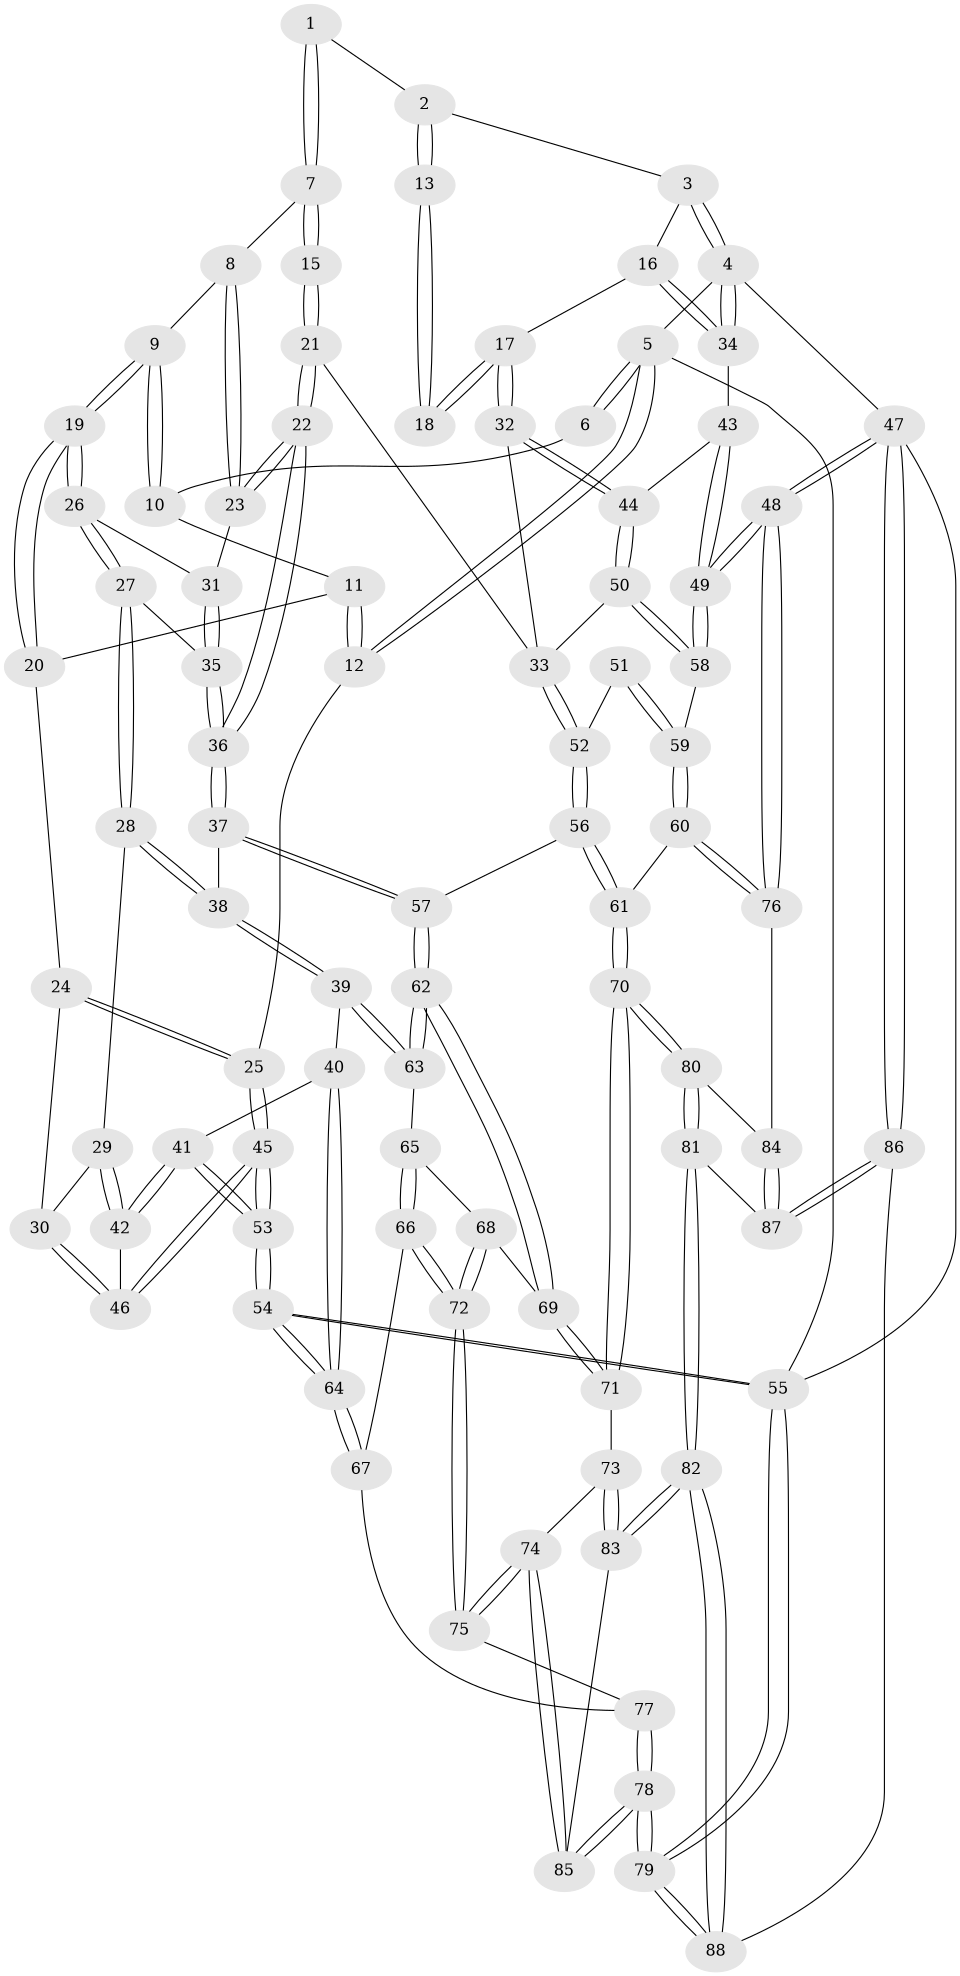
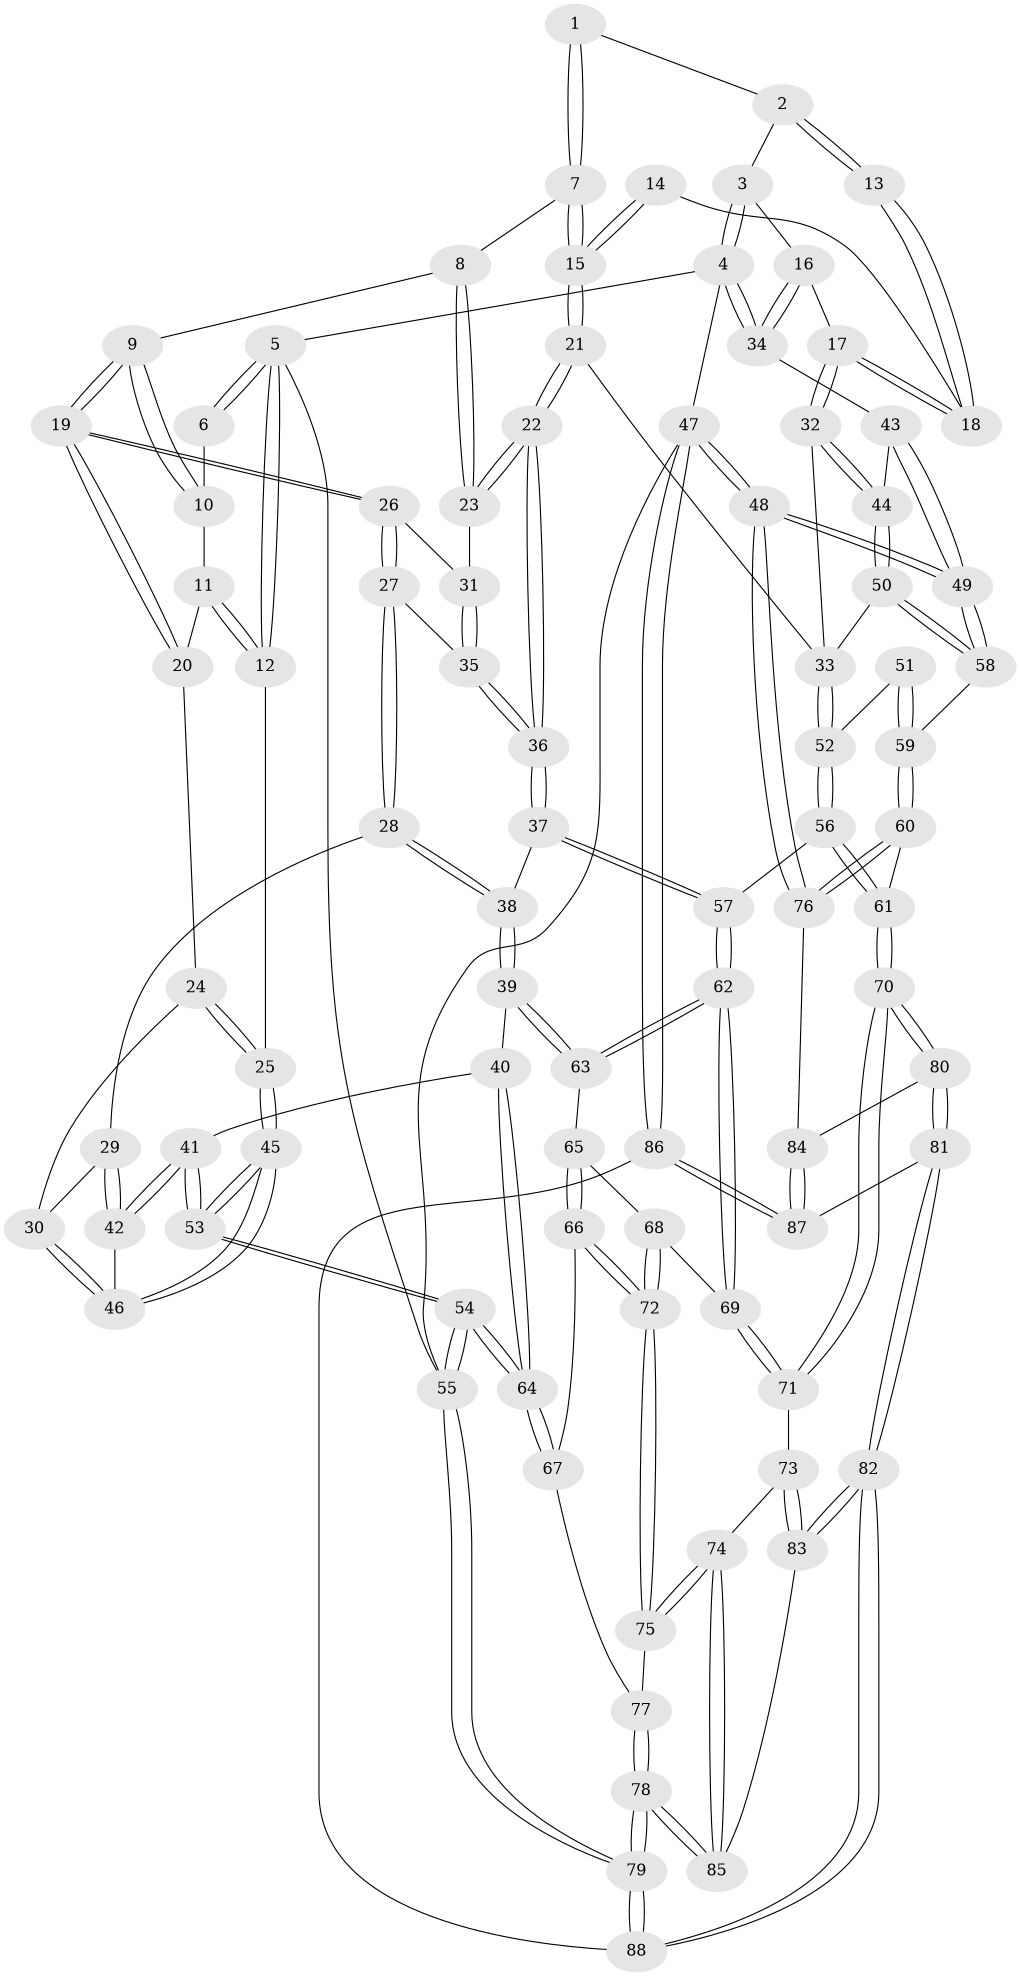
node "14": added
